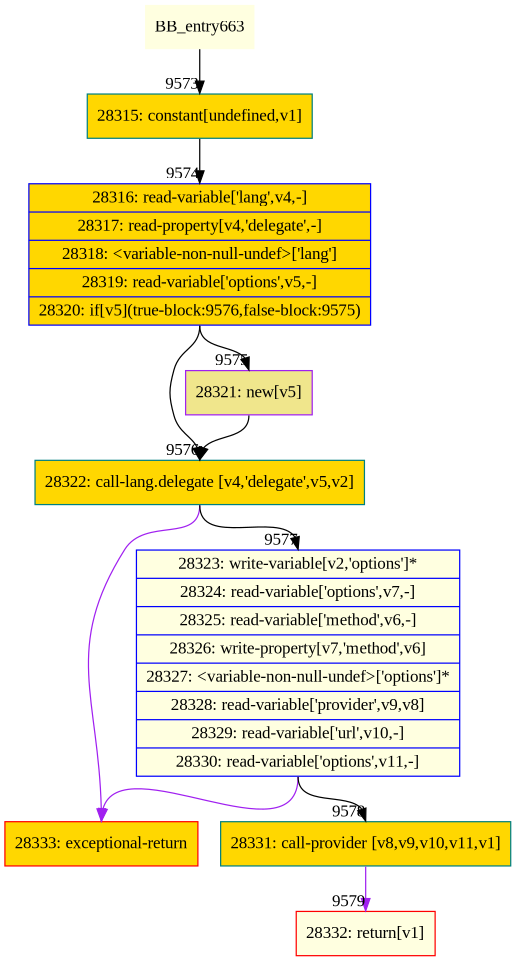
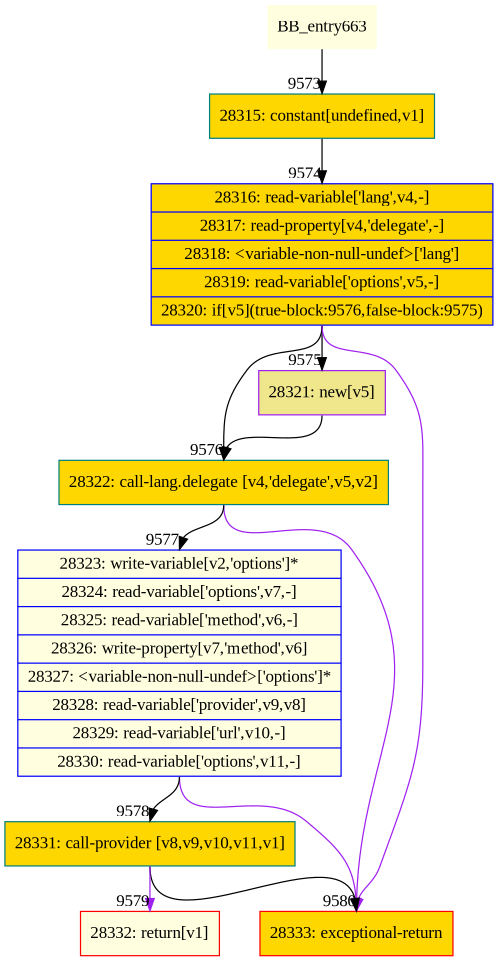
edge "28316: read-variable['lang',v4,-]" -> "28333: exceptional-return": added
edge "28331: call-provider [v8,v9,v10,v11,v1]" -> "28333: exceptional-return": added
